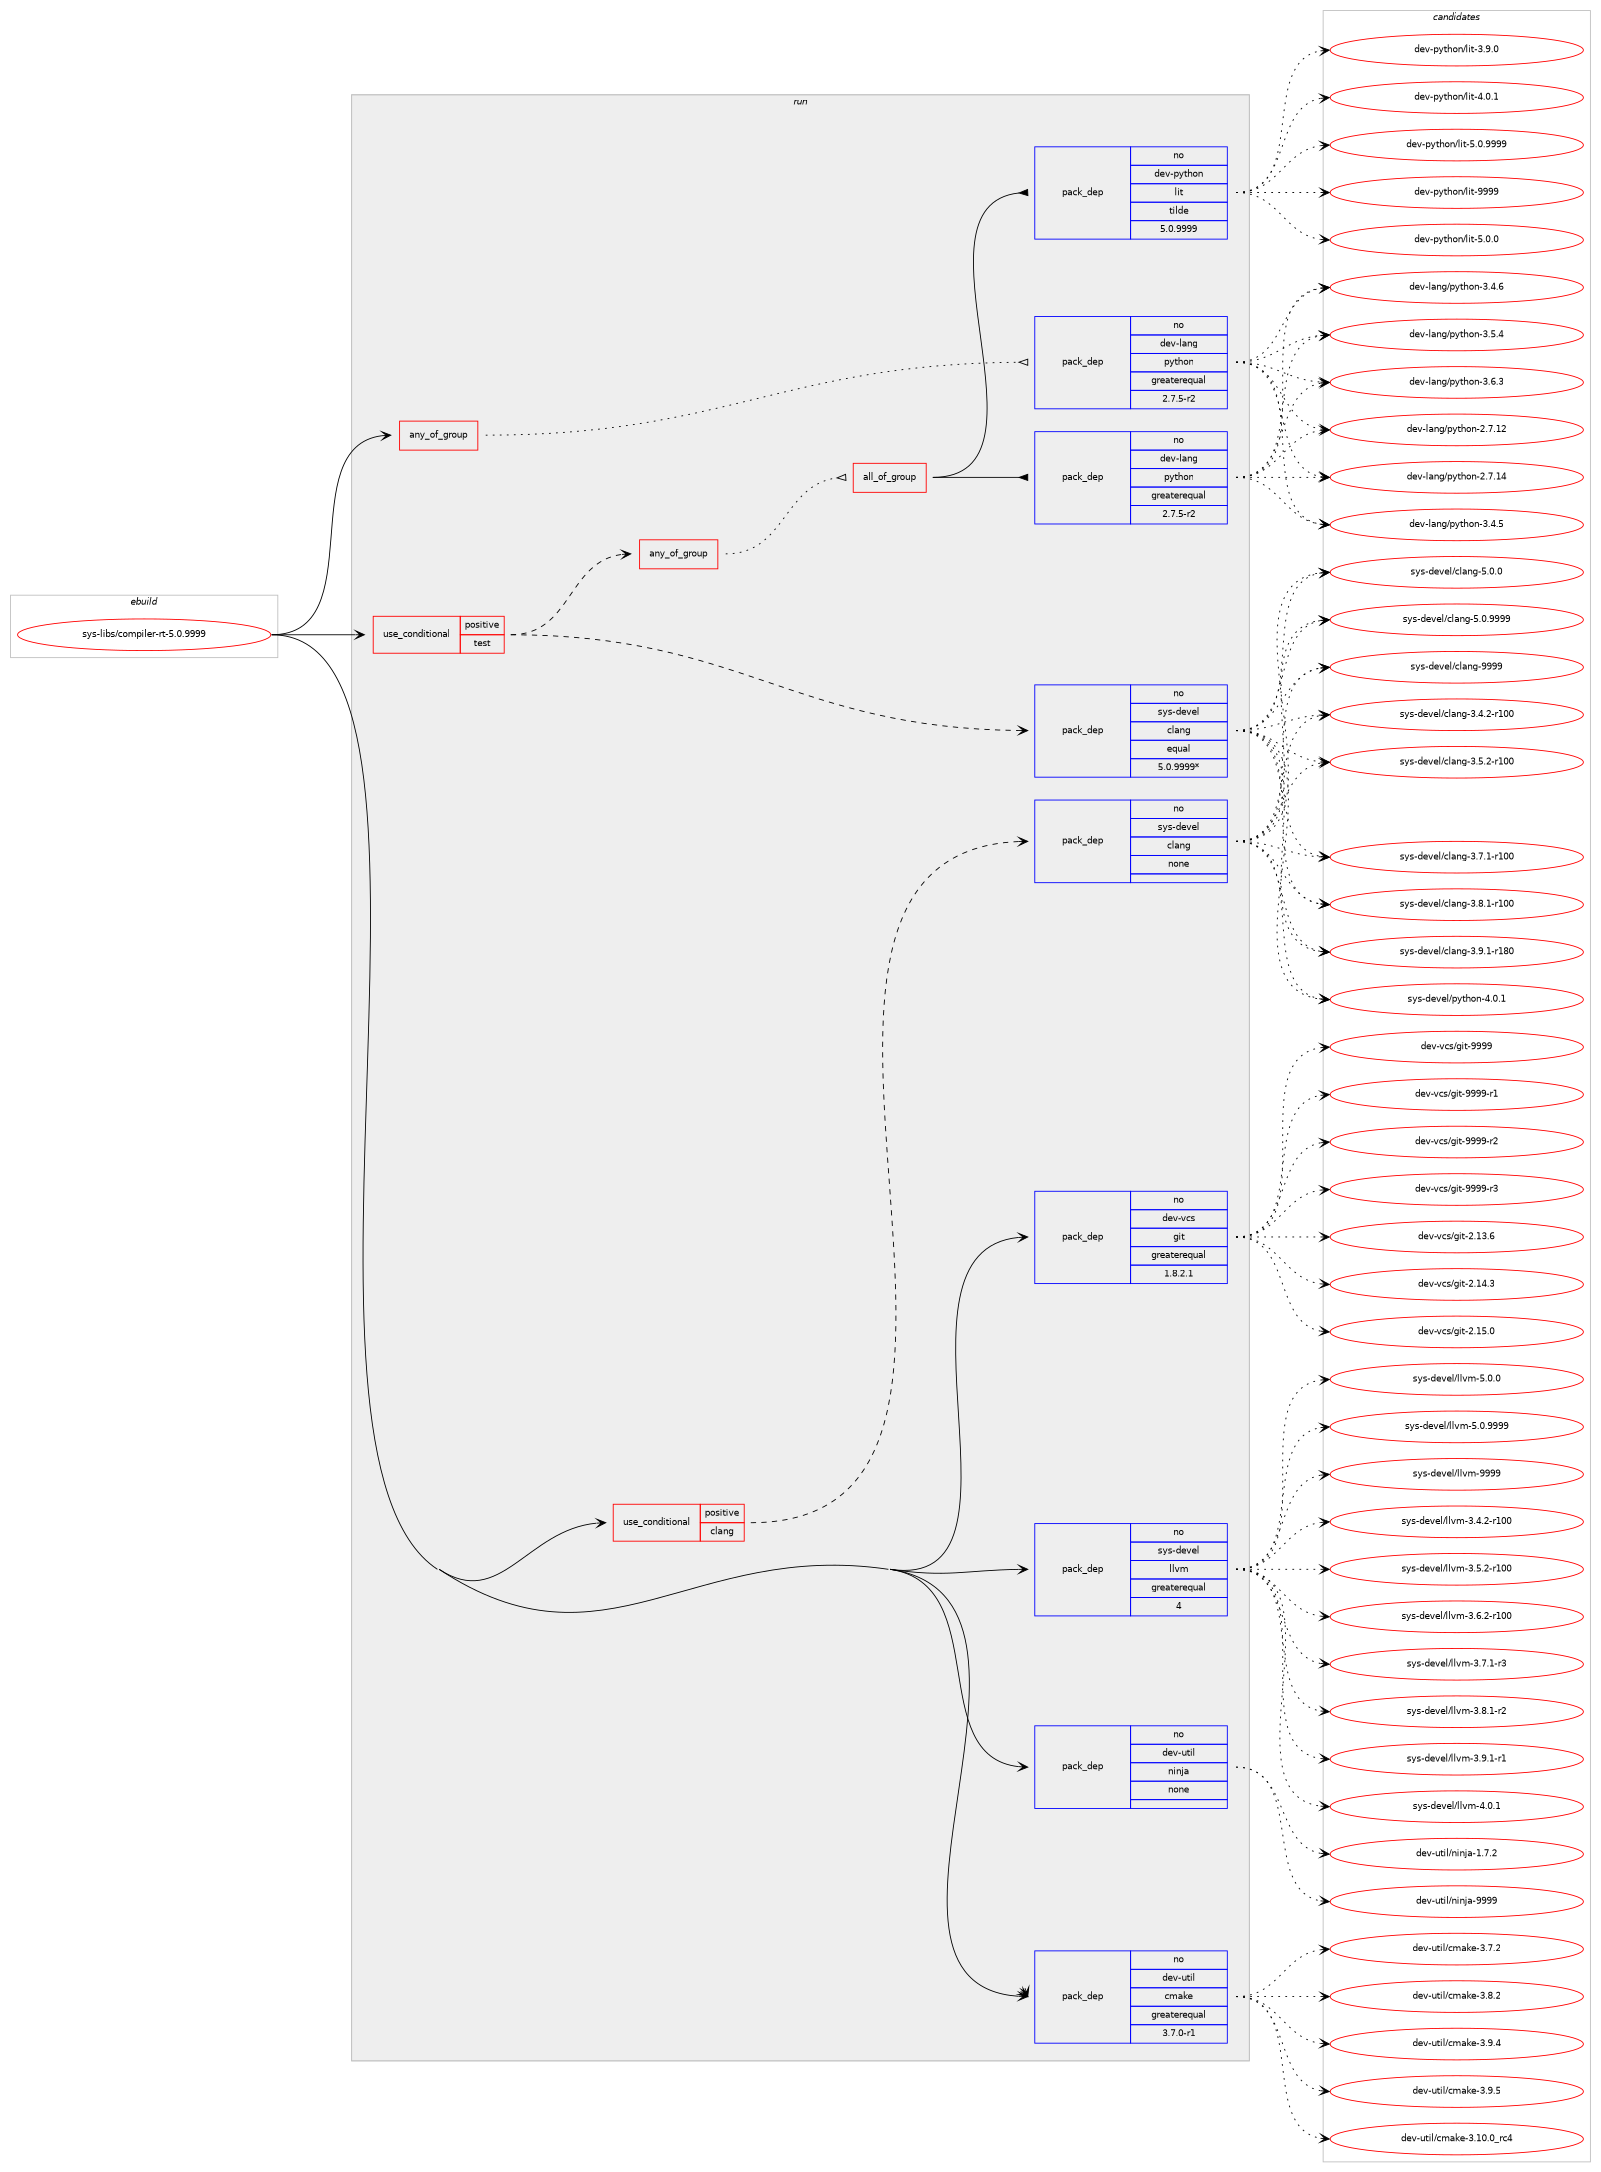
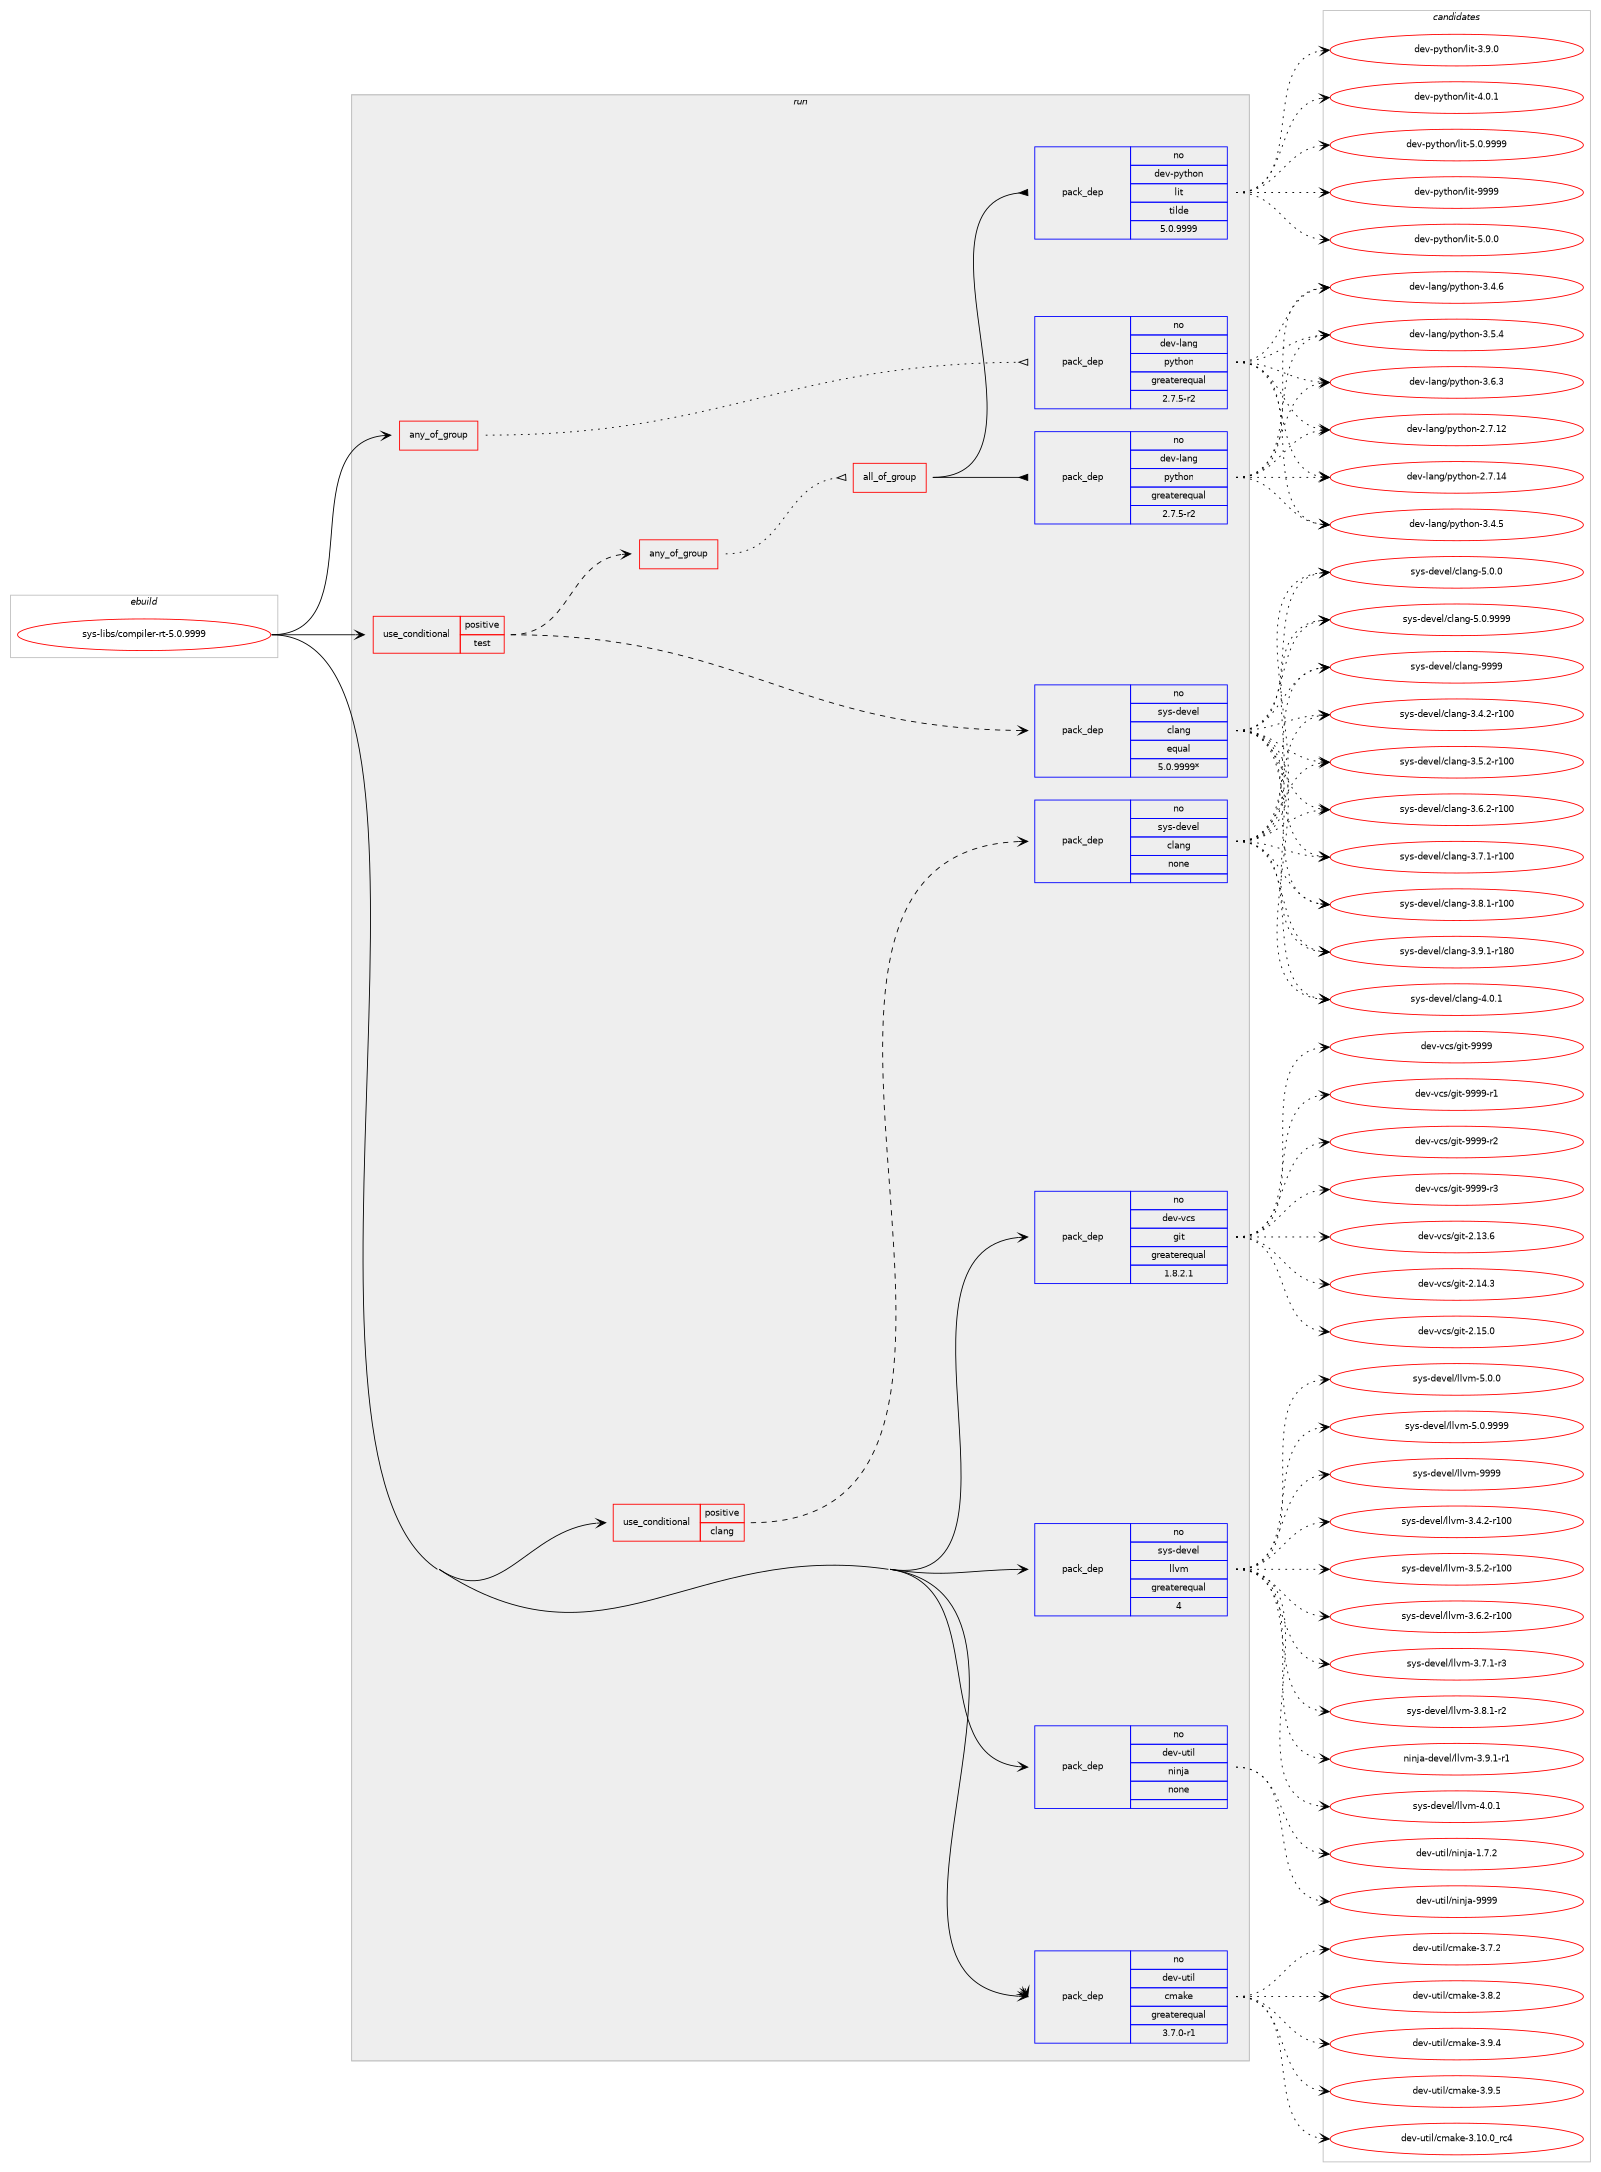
node "sys-devel/clang-3.6.2-r100": added
node "sys-devel/python-4.0.1": label "sys-devel/python-4.0.1" -> "sys-devel/clang-4.0.1"
node "sys-devel/llvm-3.9.1-r1": label "sys-devel/llvm-3.9.1-r1" -> "ninja-devel/llvm-3.9.1-r1"
